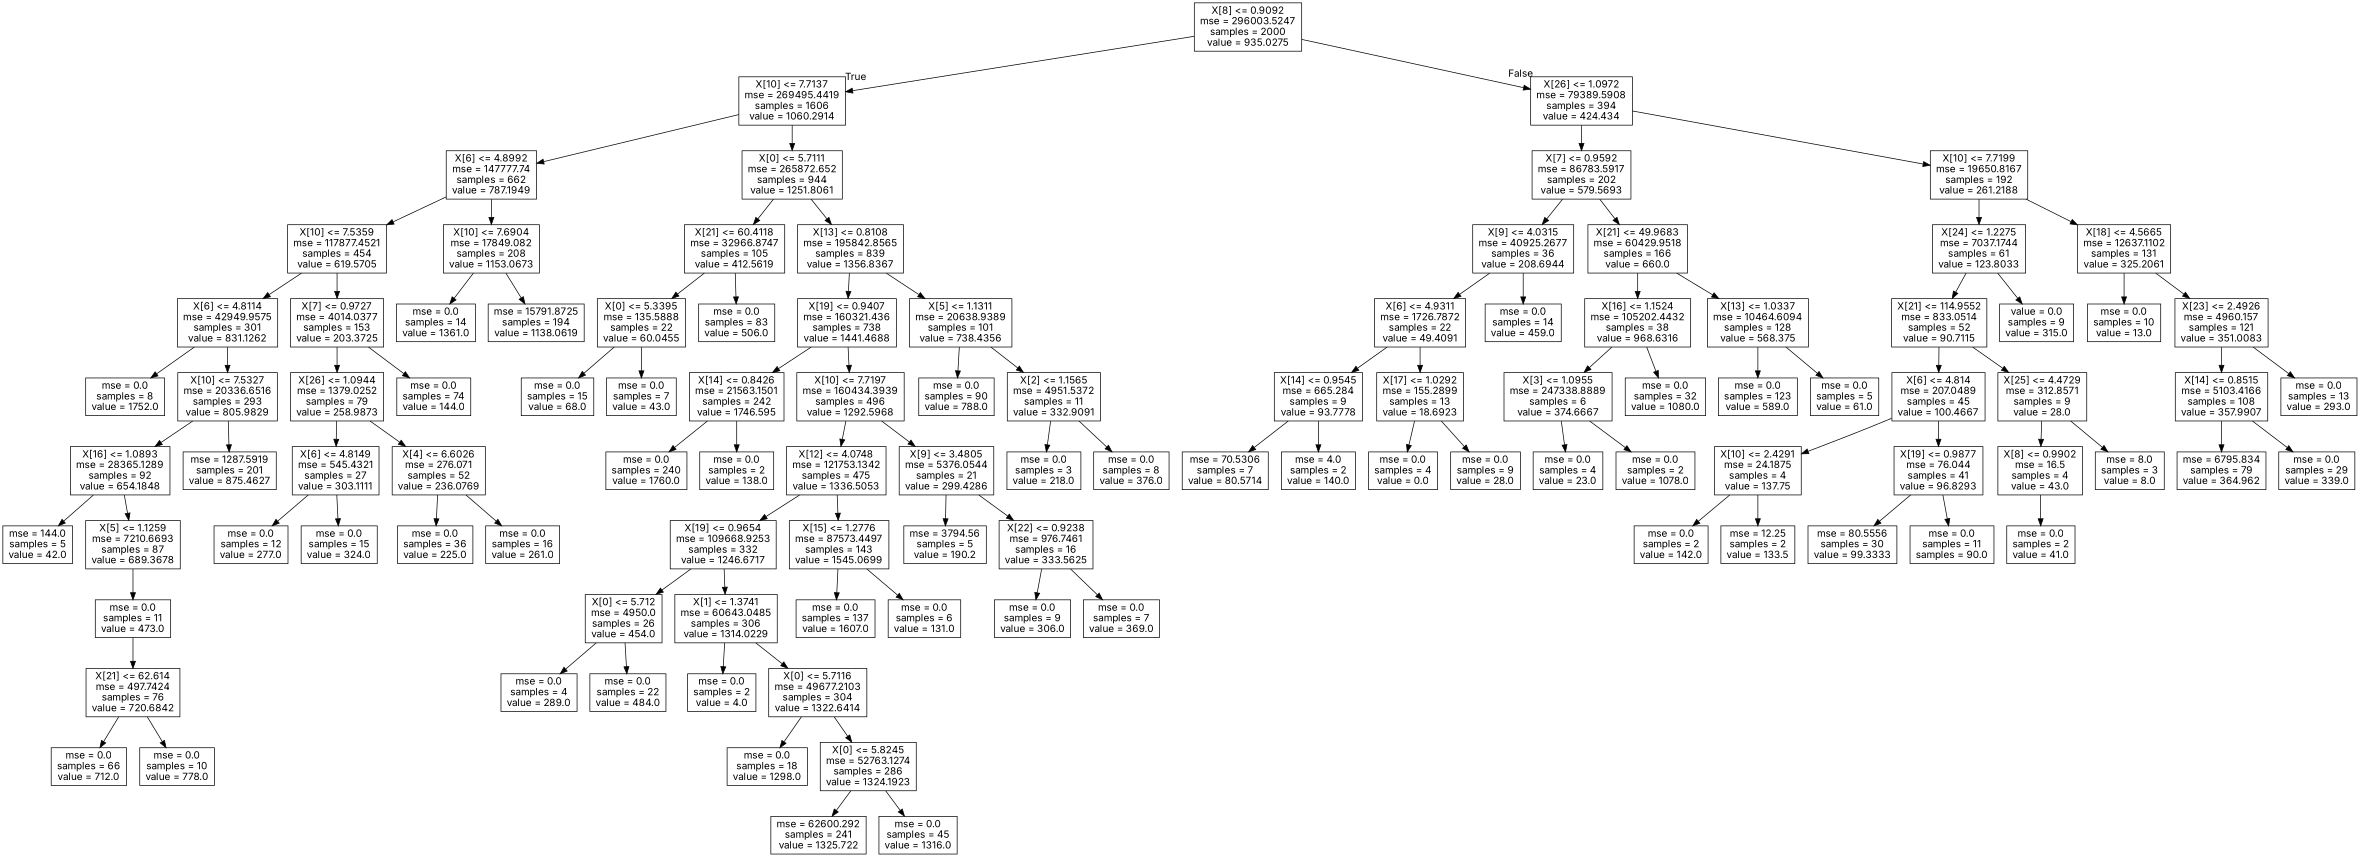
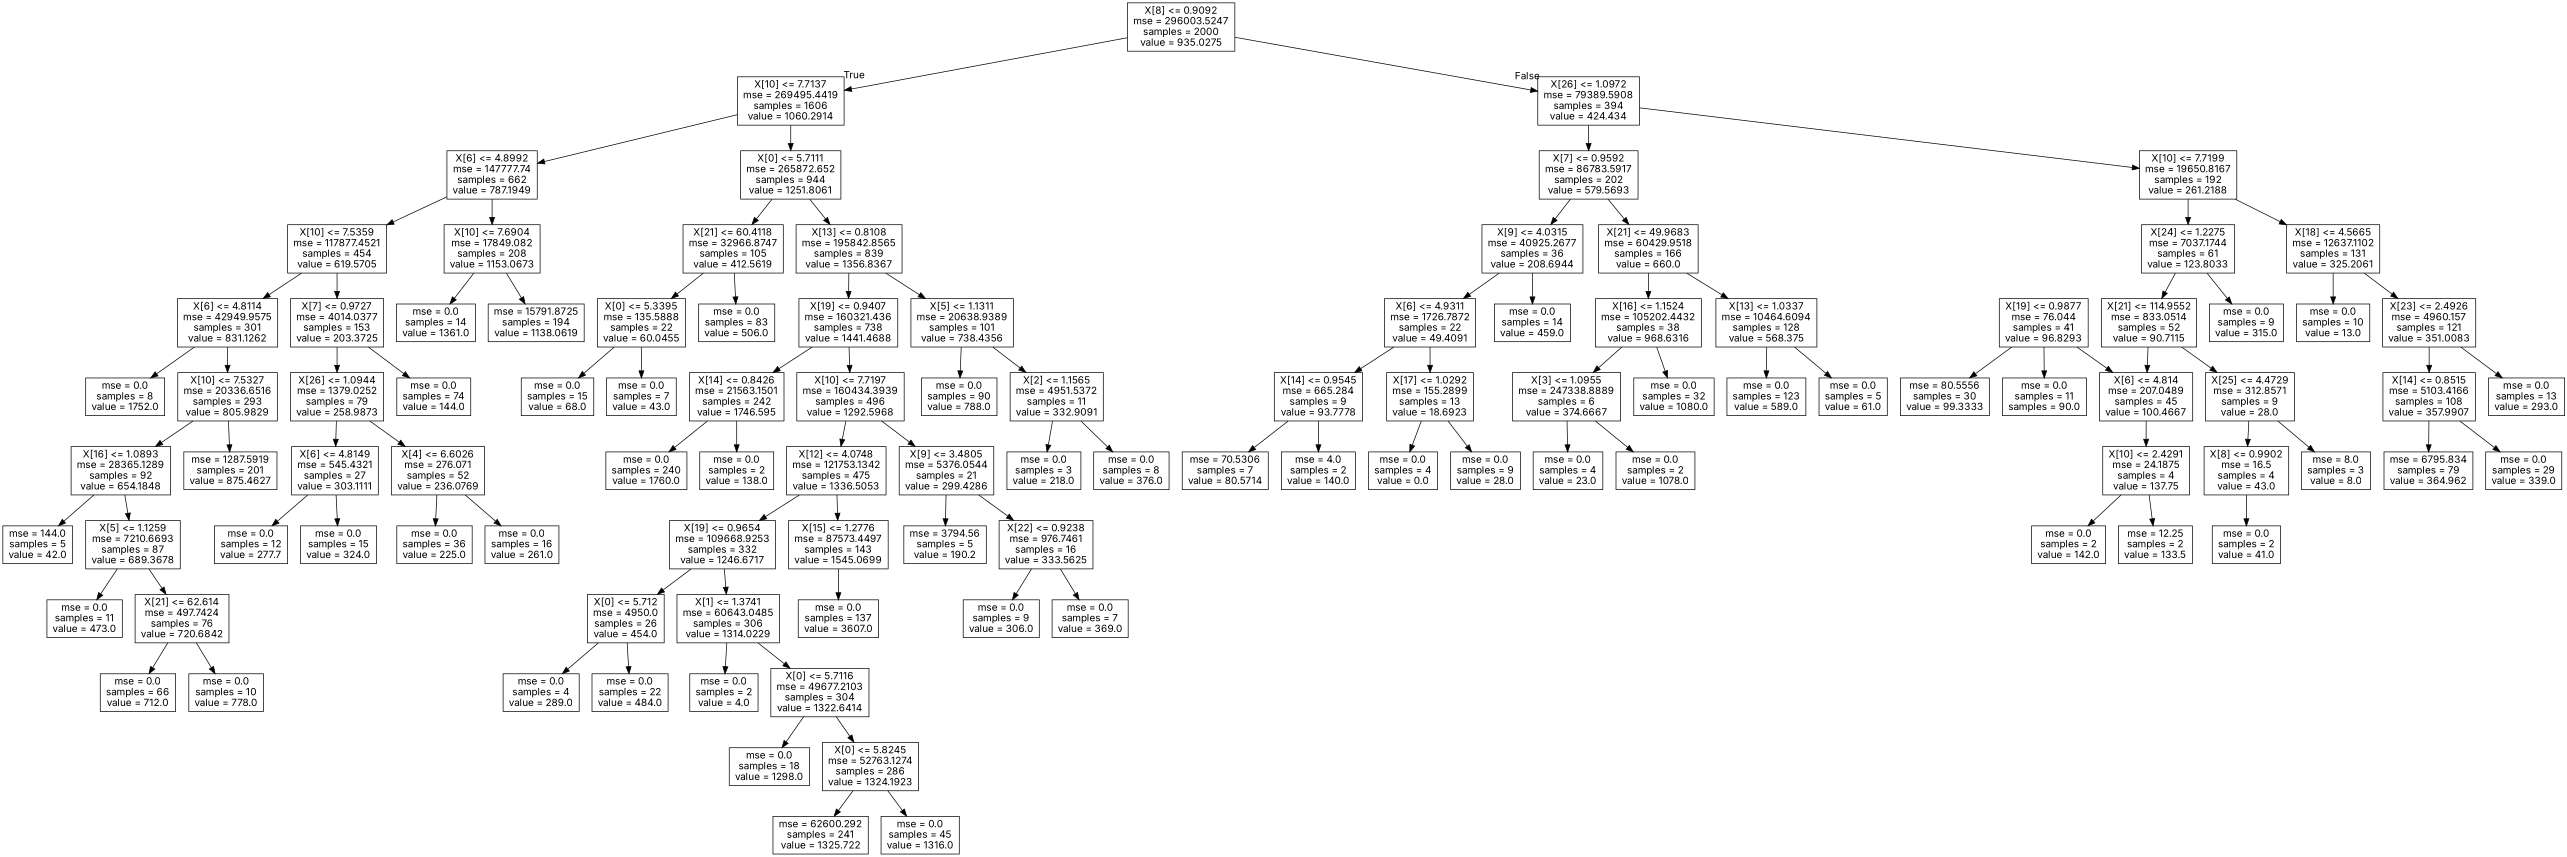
node "value = 0.0 samples = 9 value = 315.0": label "value = 0.0 samples = 9 value = 315.0" -> "mse = 0.0 samples = 9 value = 315.0"
edge "X[6] <= 4.814 mse = 207.0489 samples = 45 value = 100.4667" -> "X[19] <= 0.9877 mse = 76.044 samples = 41 value = 96.8293": reversed
node "mse = 0.0 samples = 12 value = 277.0": label "mse = 0.0 samples = 12 value = 277.0" -> "mse = 0.0 samples = 12 value = 277.7"
node "mse = 0.0 samples = 137 value = 1607.0": label "mse = 0.0 samples = 137 value = 1607.0" -> "mse = 0.0 samples = 137 value = 3607.0"
node "mse = 0.0 samples = 6 value = 131.0": removed
edge "mse = 0.0 samples = 11 value = 473.0" -> "X[21] <= 62.614 mse = 497.7424 samples = 76 value = 720.6842": now "X[5] <= 1.1259 mse = 7210.6693 samples = 87 value = 689.3678" -> "X[21] <= 62.614 mse = 497.7424 samples = 76 value = 720.6842"
